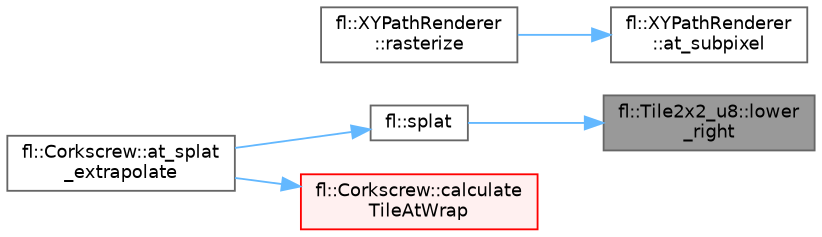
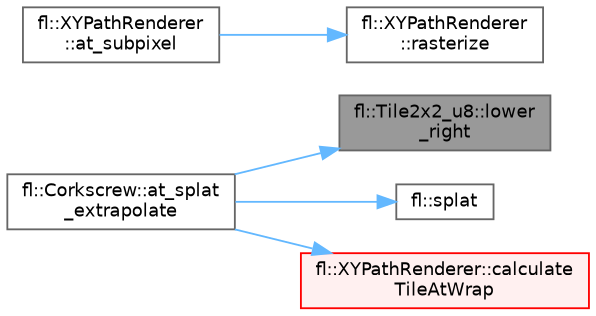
edge "fl::XYPathRenderer ::rasterize" -> "fl::XYPathRenderer ::at_subpixel": reversed
edge "fl::splat" -> "fl::Tile2x2_u8::lower _right": now "fl::Corkscrew::at_splat _extrapolate" -> "fl::Tile2x2_u8::lower _right"
node "fl::Corkscrew::calculate TileAtWrap": label "fl::Corkscrew::calculate TileAtWrap" -> "fl::XYPathRenderer::calculate TileAtWrap"
